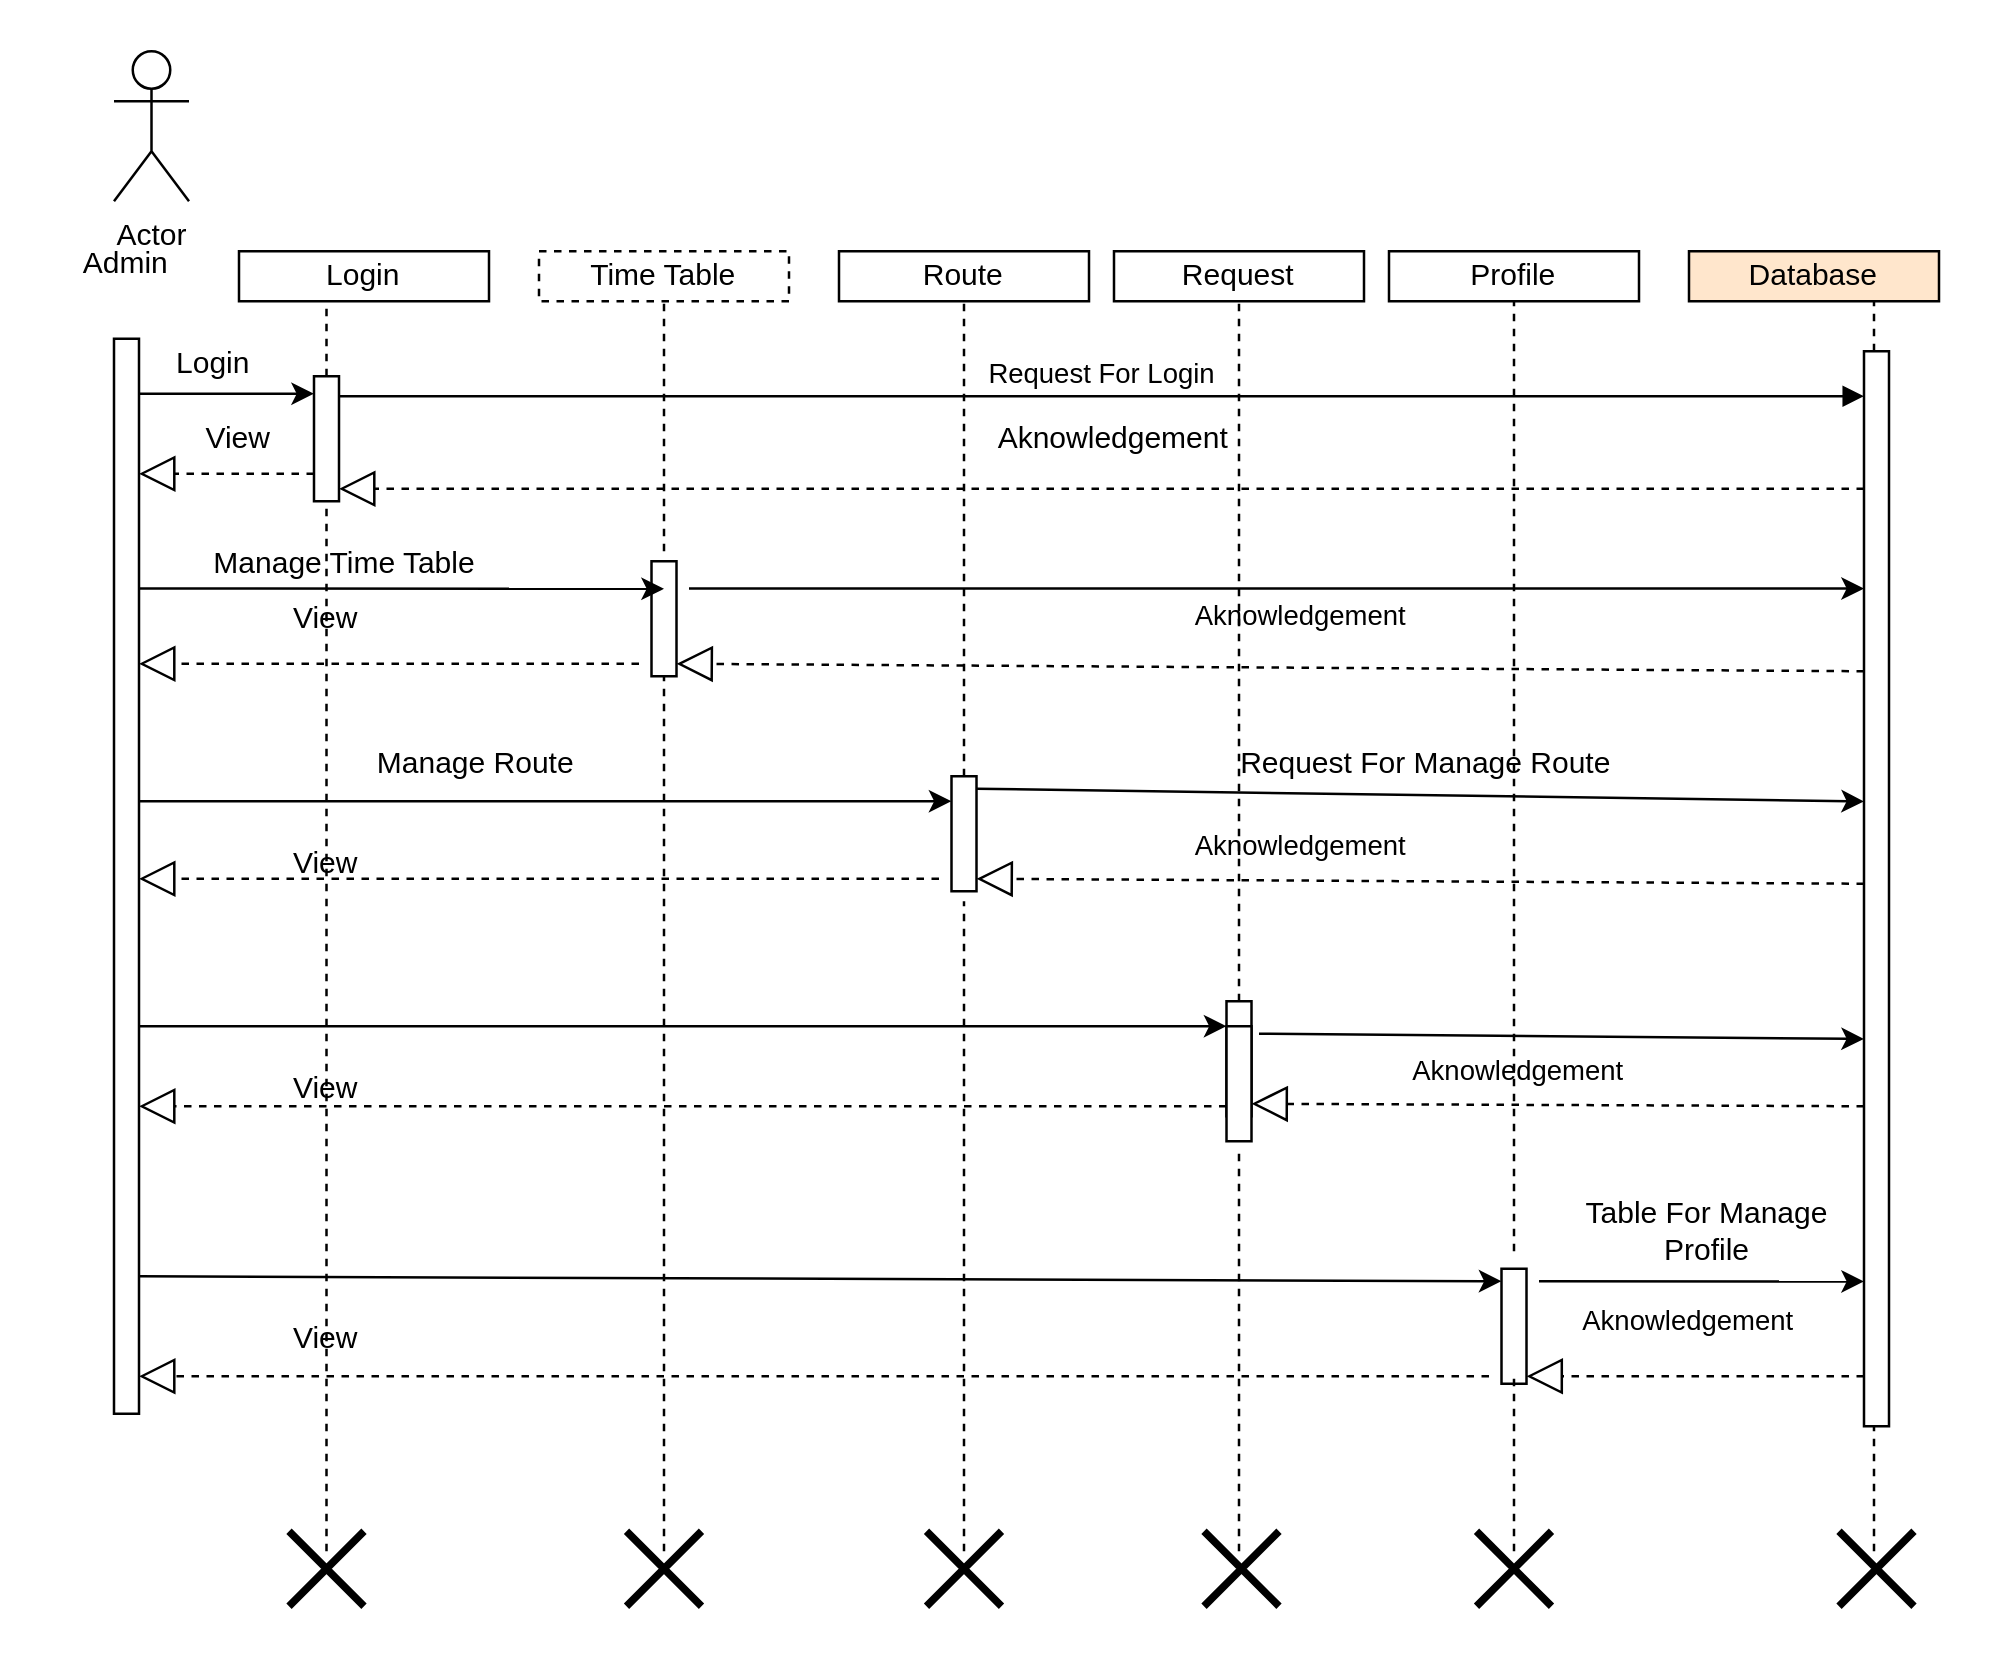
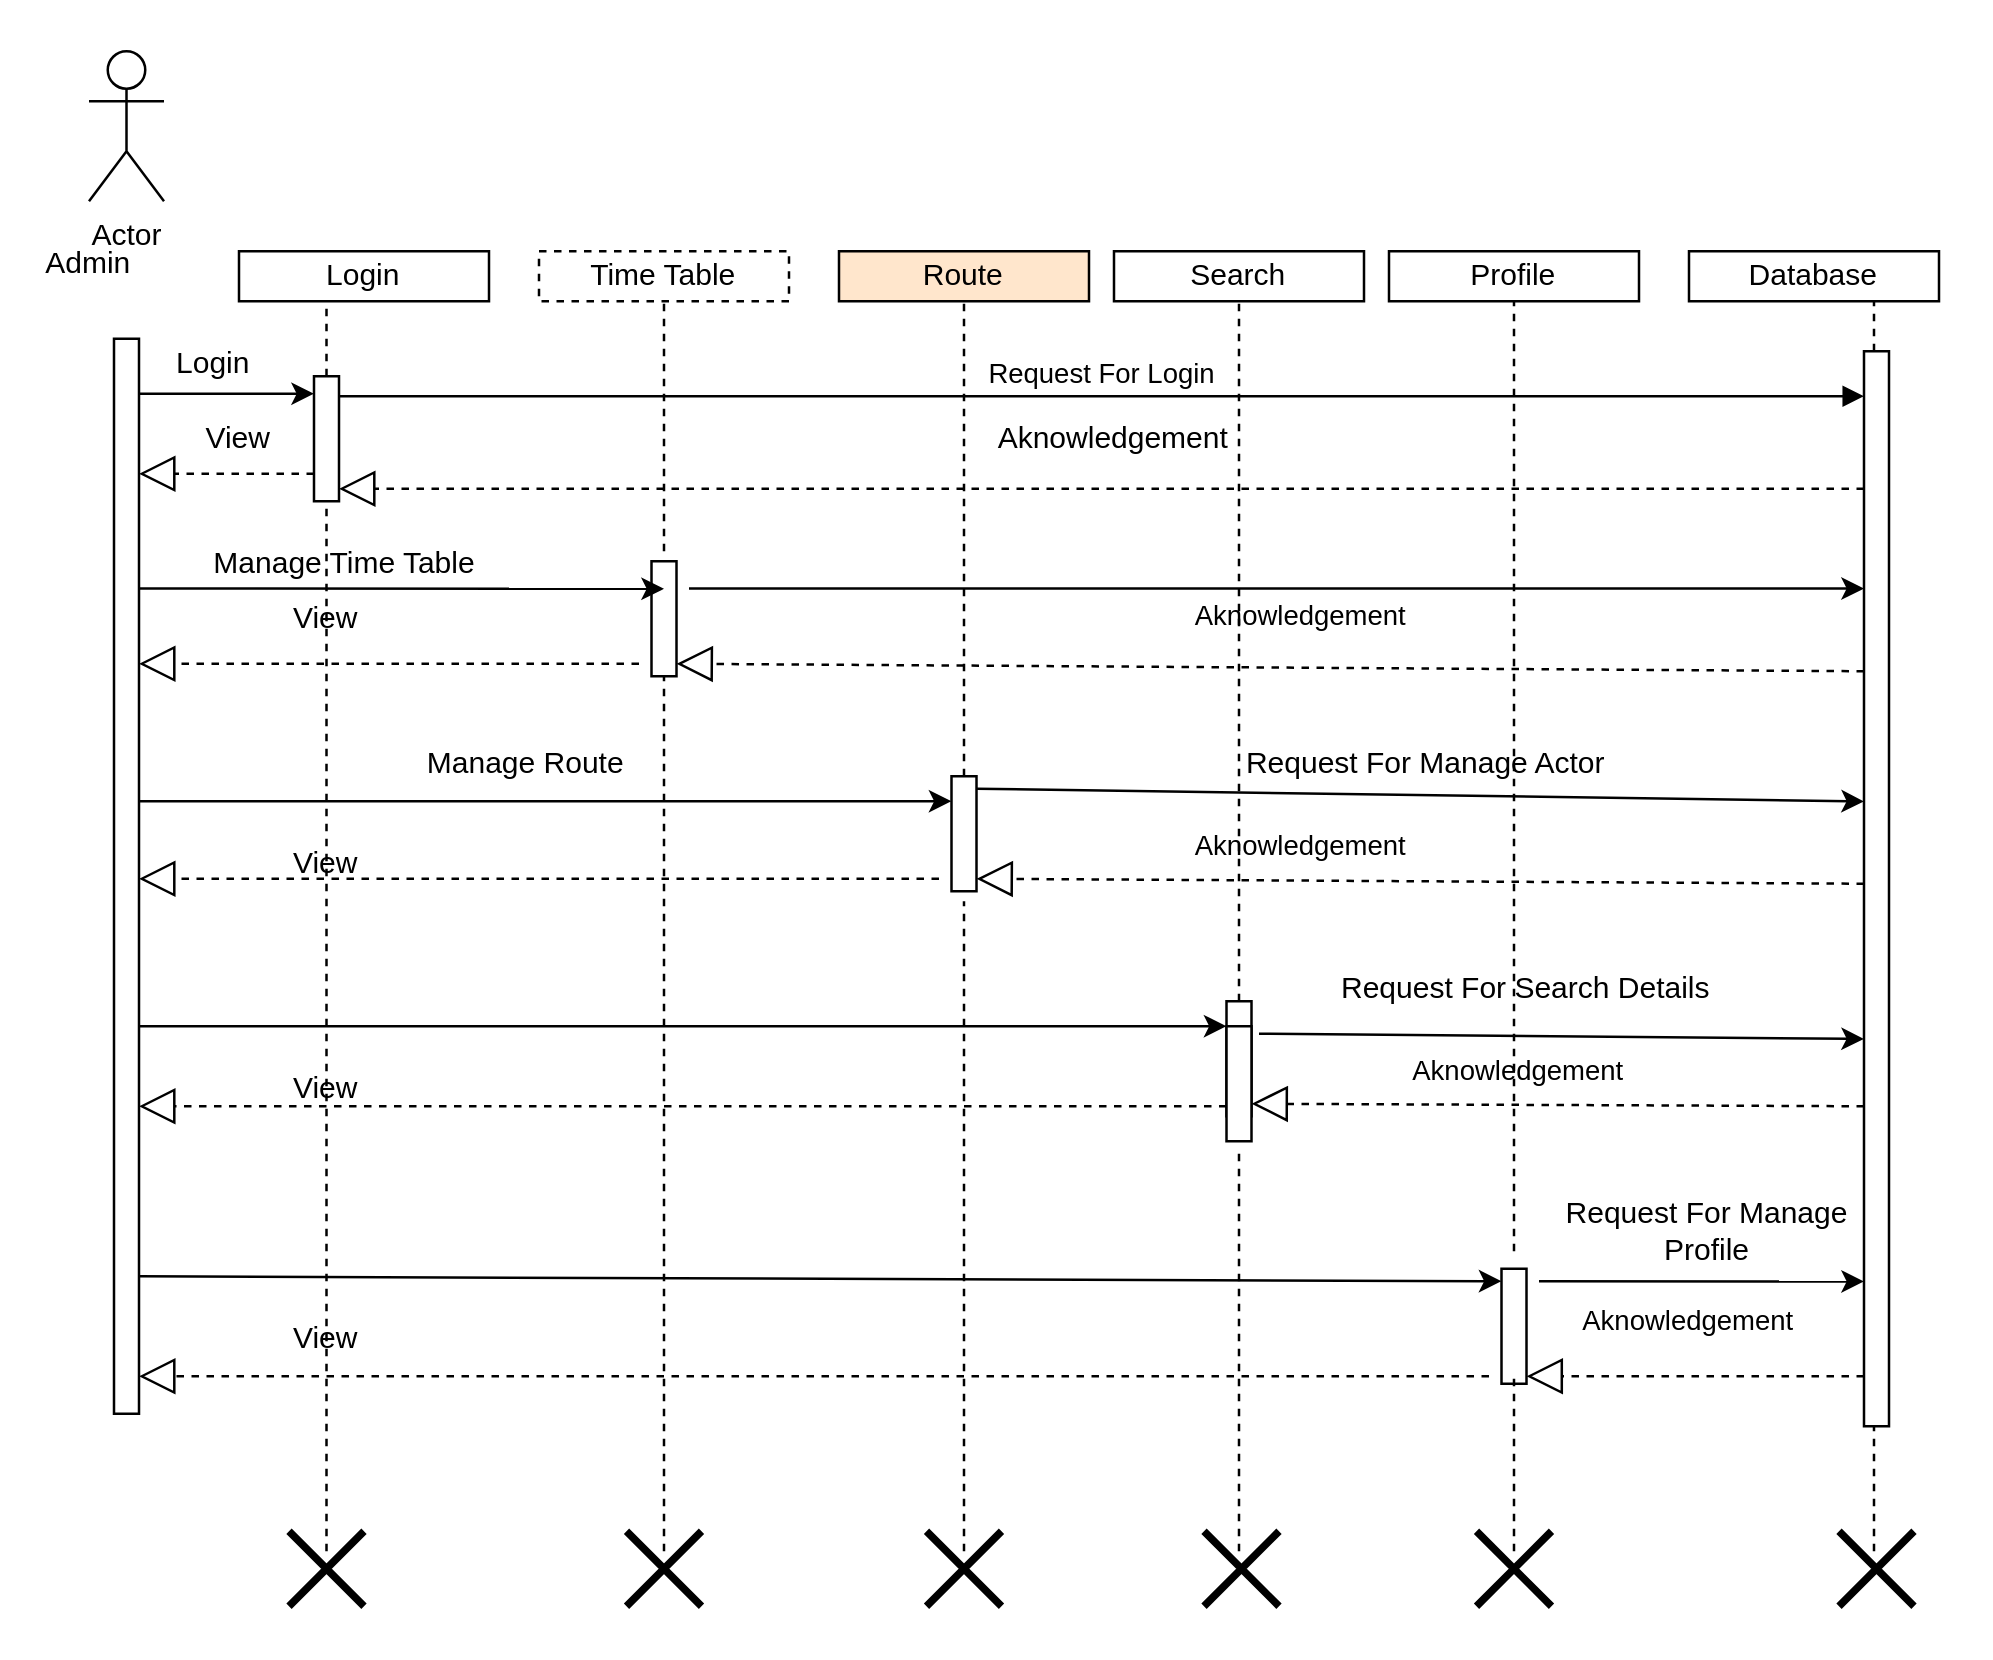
node "Actor": moved (151, 126) -> (126, 126)
node "Admin": moved (126, 264) -> (89, 264)
node "Route": fillcolor #ffffff -> #ffe6cc
node "Request": label "Request" -> "Search"
node "Database": fillcolor #ffe6cc -> #ffffff
node "Manage Route": moved (476, 764) -> (526, 764)
node "Request For Manage Route": label "Request For Manage Route" -> "Request For Manage Actor"
node "Request For Search Details": added
node "Table For Manage Profile": label "Table For Manage Profile" -> "Request For Manage Profile"
